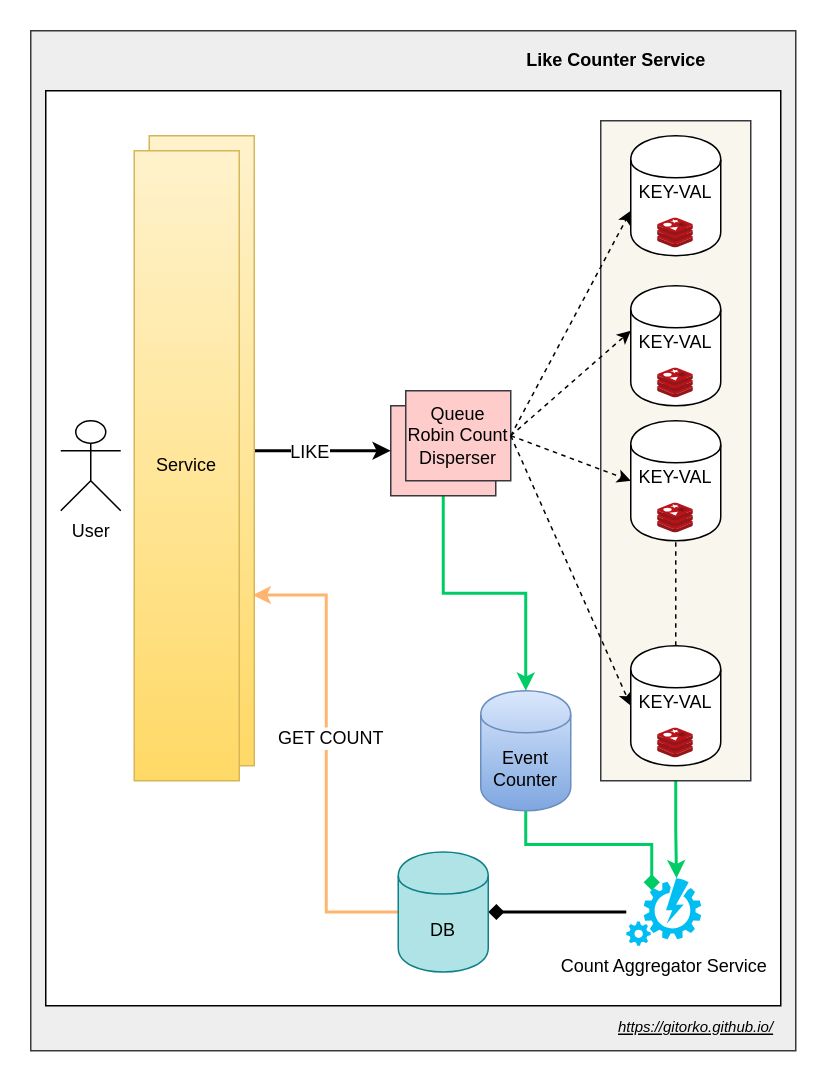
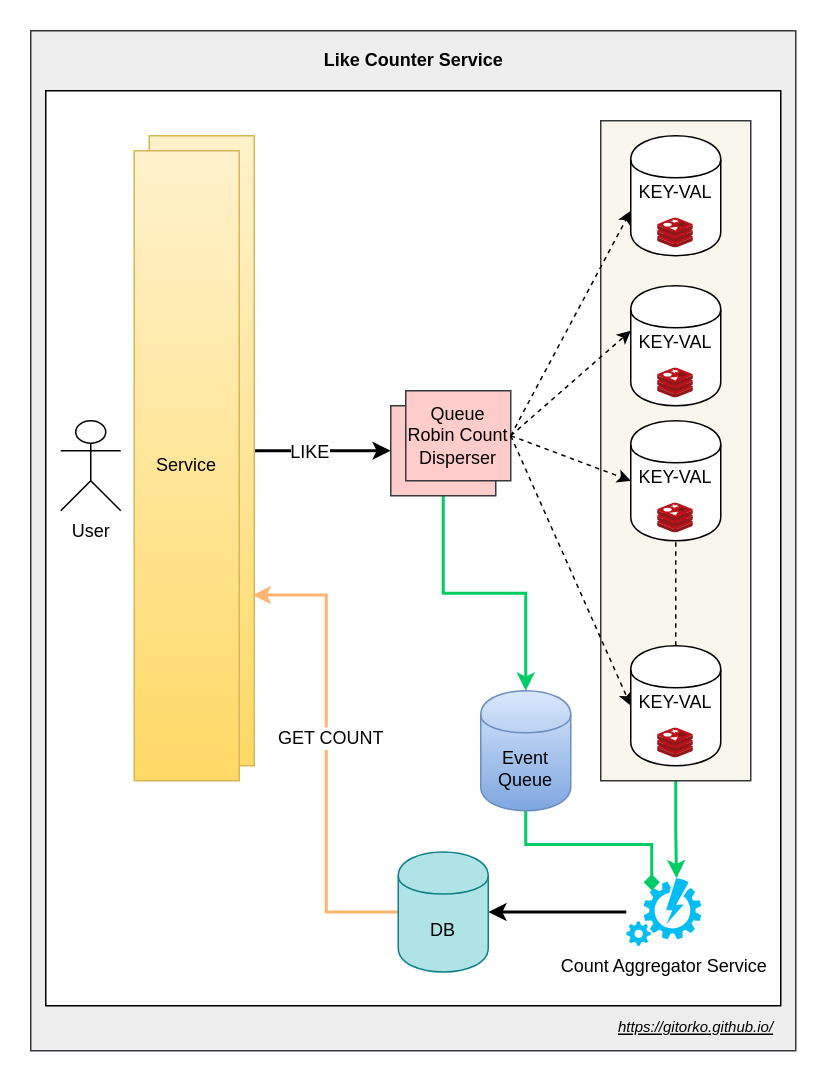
node "Like Counter Service": moved (616, 61) -> (413, 61)
node "Event Counter": label "Event Counter" -> "Event Queue"
edge "Count Aggregator Service" -> "DB": arrowhead diamond -> classic
